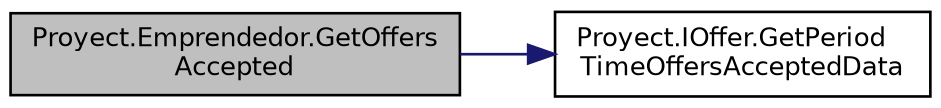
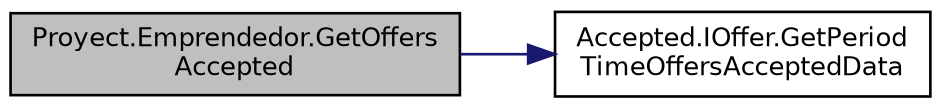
node "Proyect.IOffer.GetPeriod TimeOffersAcceptedData": label "Proyect.IOffer.GetPeriod TimeOffersAcceptedData" -> "Accepted.IOffer.GetPeriod TimeOffersAcceptedData"
